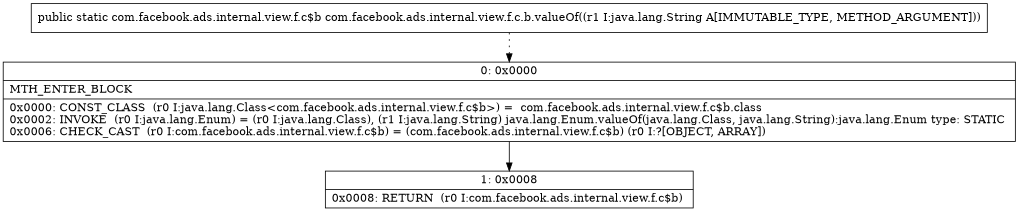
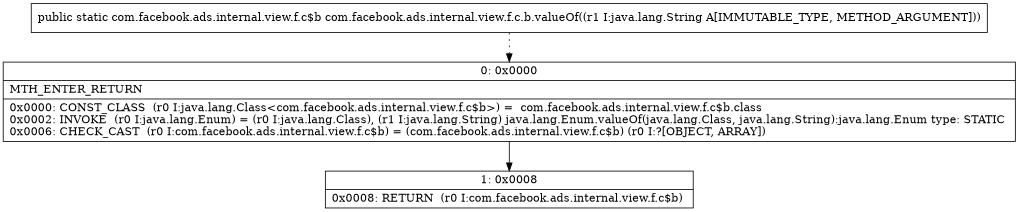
node "0: 0x0000": text "MTH_ENTER_BLOCK" -> "MTH_ENTER_RETURN"
